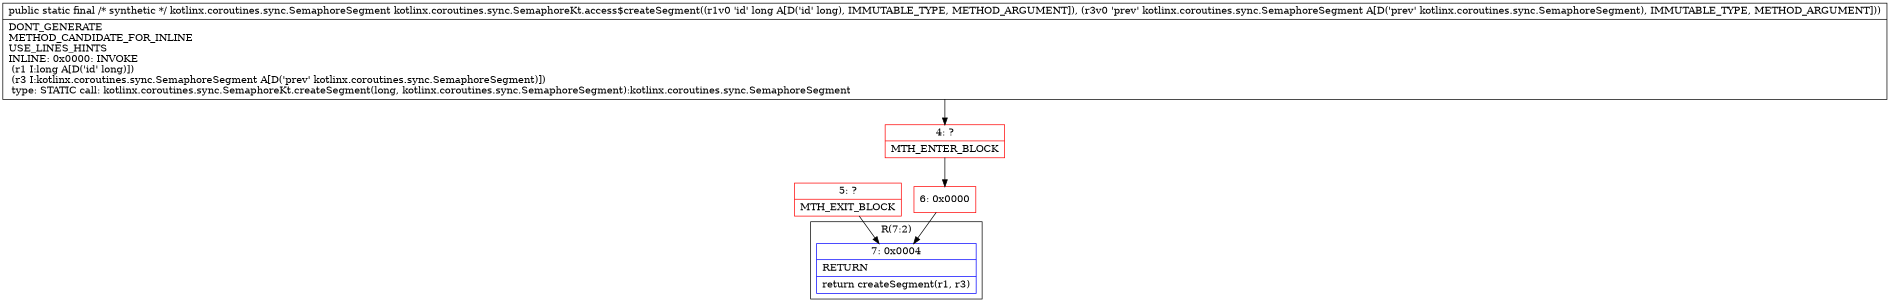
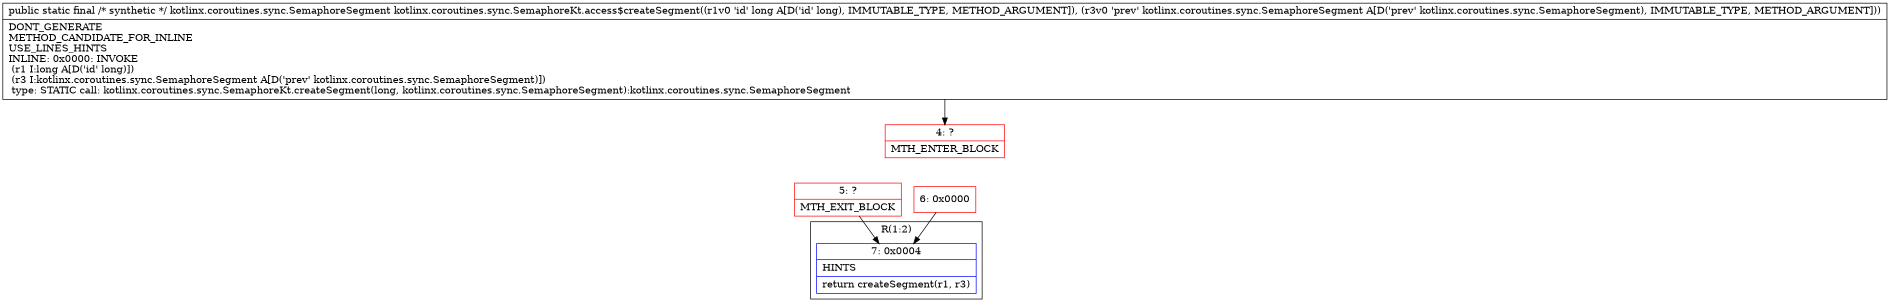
edge "4: ?" -> "6: 0x0000": removed
cluster "R(7:2)": label "R(7:2)" -> "R(1:2)"
node "7: 0x0004": text "RETURN" -> "HINTS"
